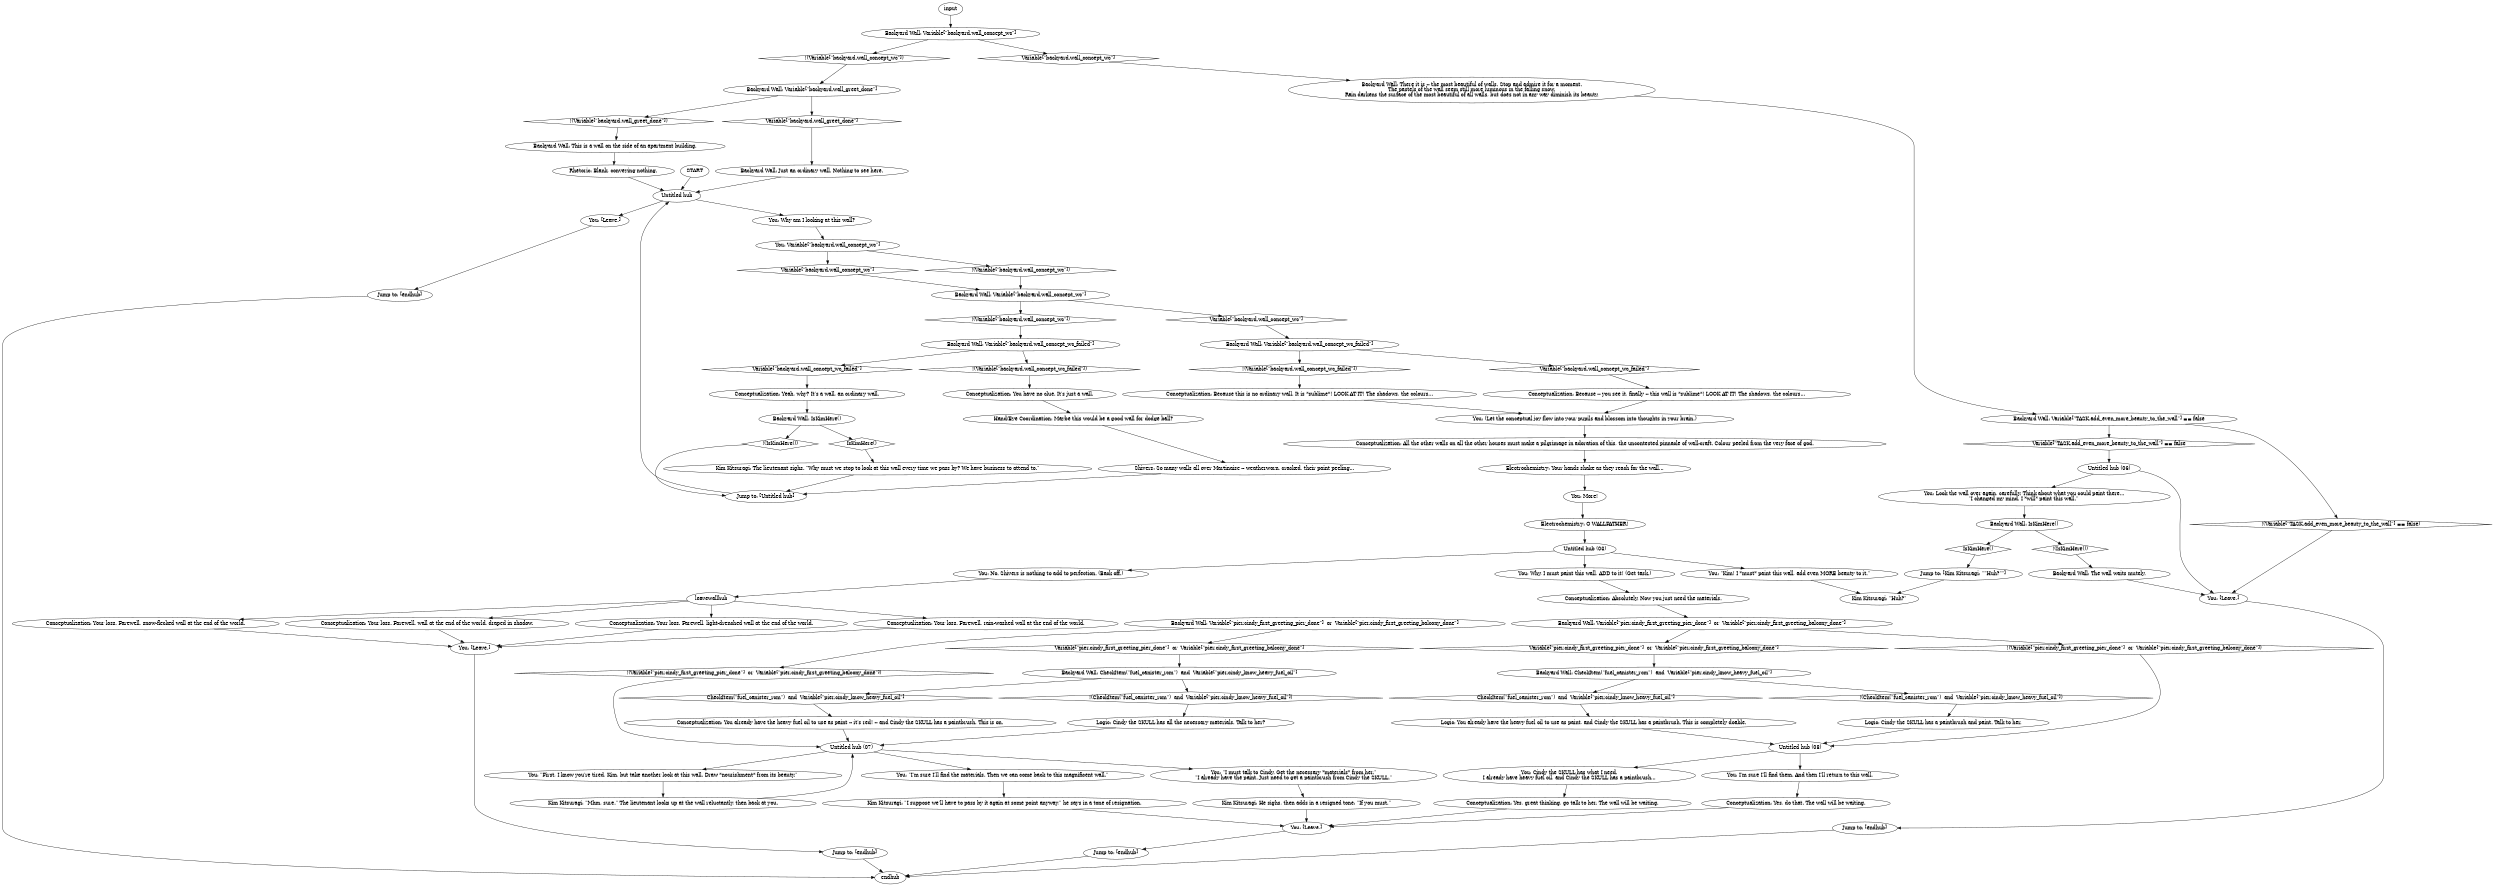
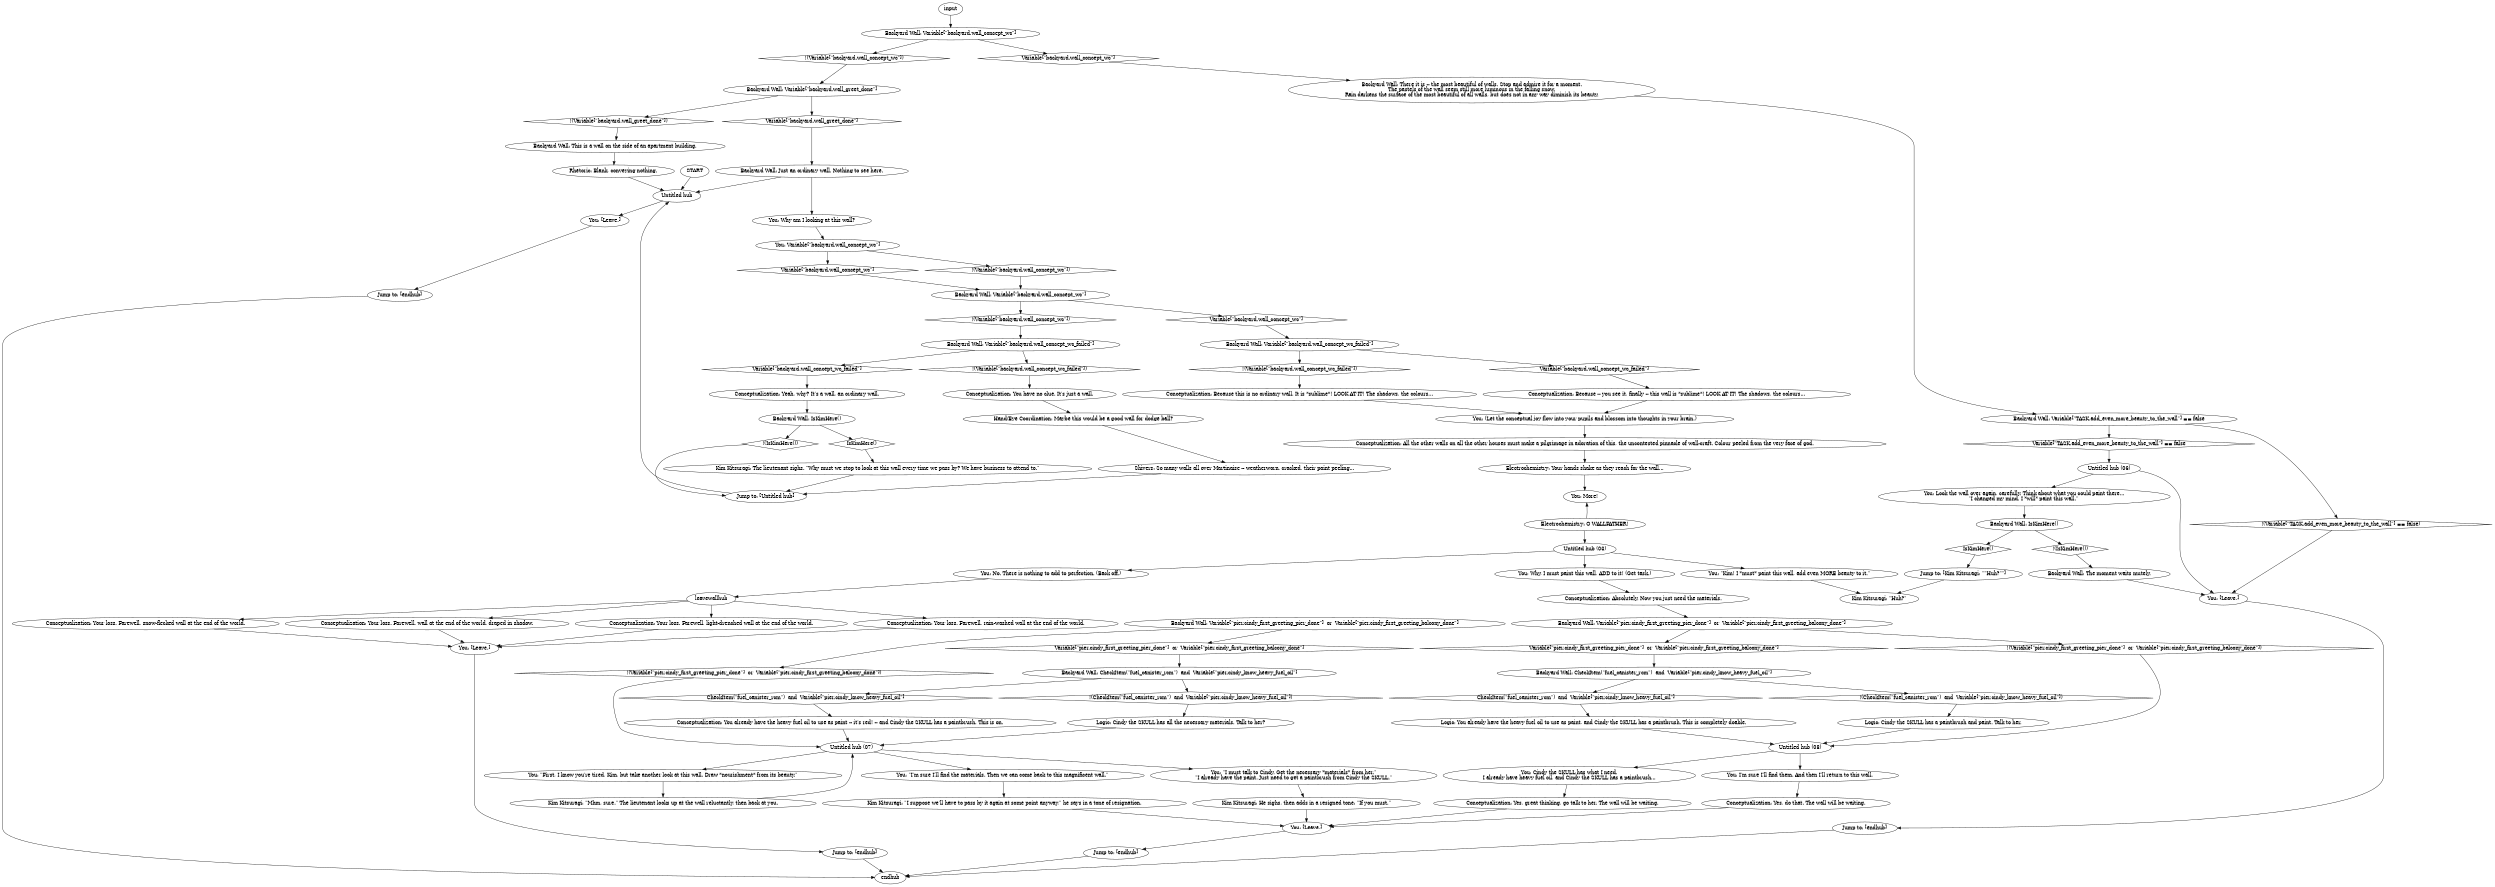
edge "Untitled hub" -> "You: Why am I looking at this wall?": now "Backyard Wall: Just an ordinary wall. Nothing to see here." -> "You: Why am I looking at this wall?"
edge "You: More!" -> "Electrochemistry: O WALLFATHER!": reversed
node "You: No. Shivers is nothing to add to perfection. (Back off.)": label "You: No. Shivers is nothing to add to perfection. (Back off.)" -> "You: No. There is nothing to add to perfection. (Back off.)"
node "Backyard Wall: The wall waits mutely.": label "Backyard Wall: The wall waits mutely." -> "Backyard Wall: The moment waits mutely."
